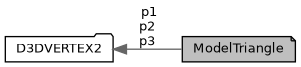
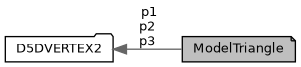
node "D3DVERTEX2": label "D3DVERTEX2" -> "D5DVERTEX2"
